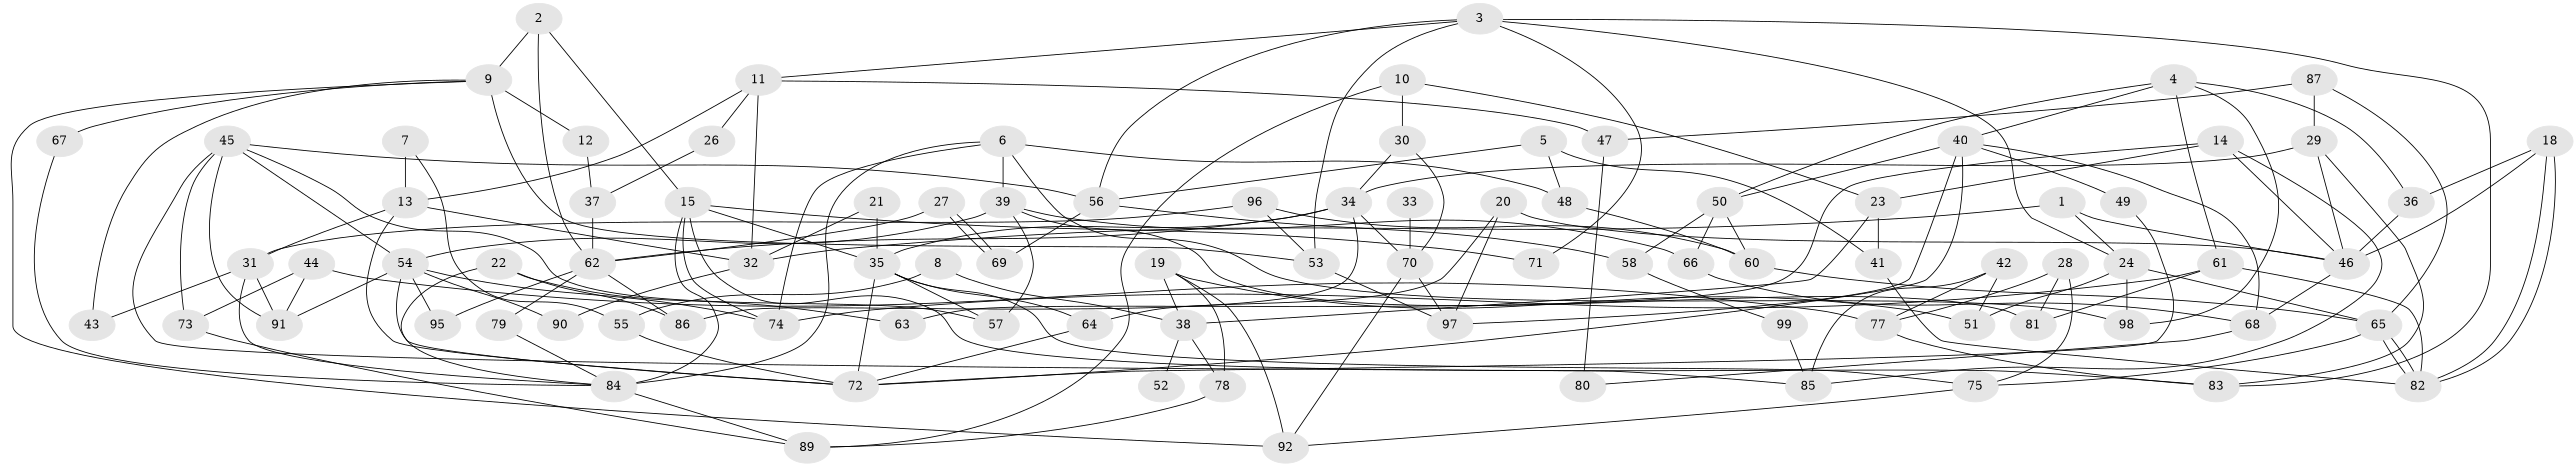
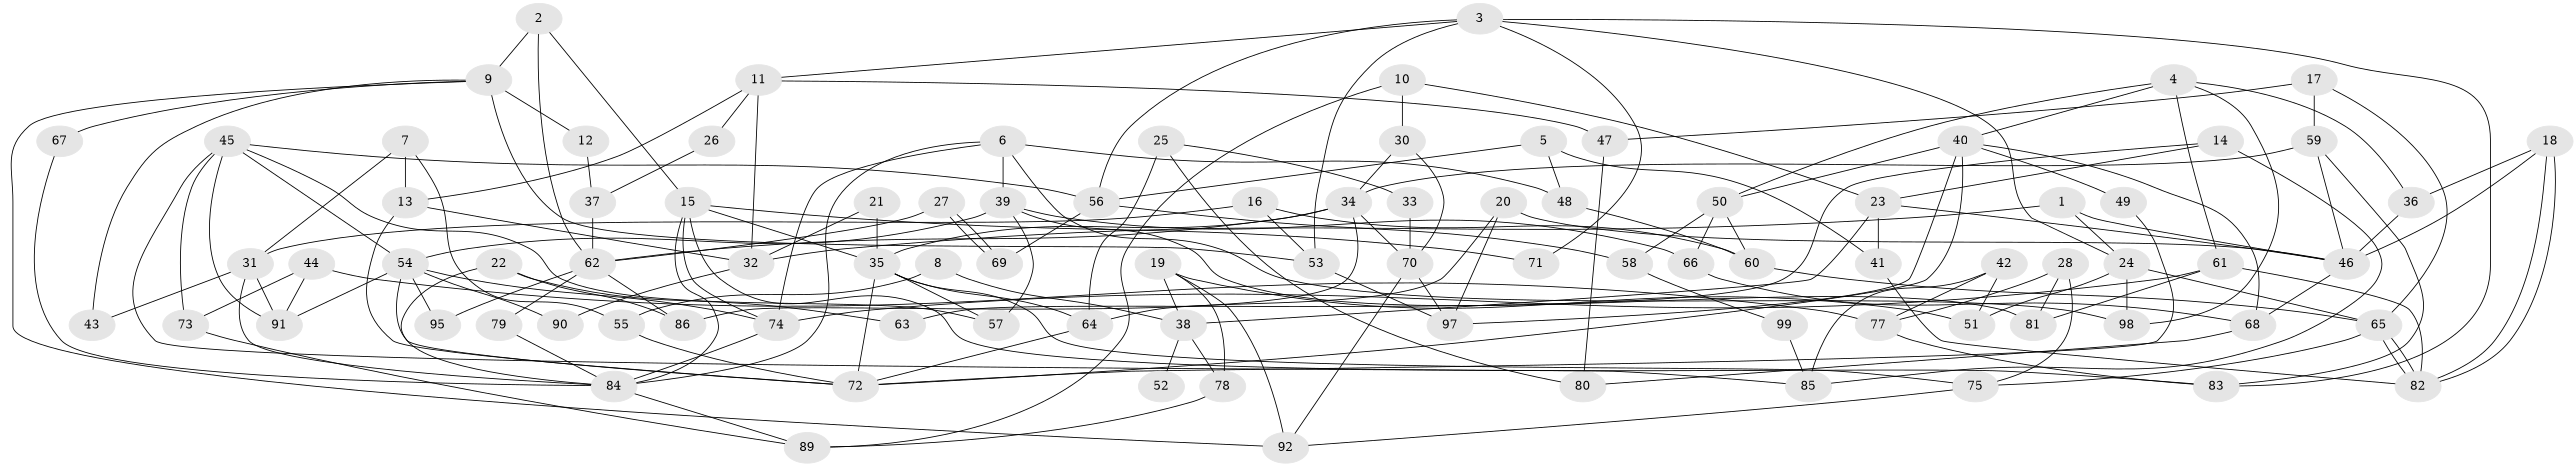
node "87": label "87" -> "17"
node "25": added
node "29": label "29" -> "59"
node "96": label "96" -> "16"
edge "14" -- "46": now "23" -- "46"
edge "13" -- "31": now "7" -- "31"
edge "74" -- "84": added
